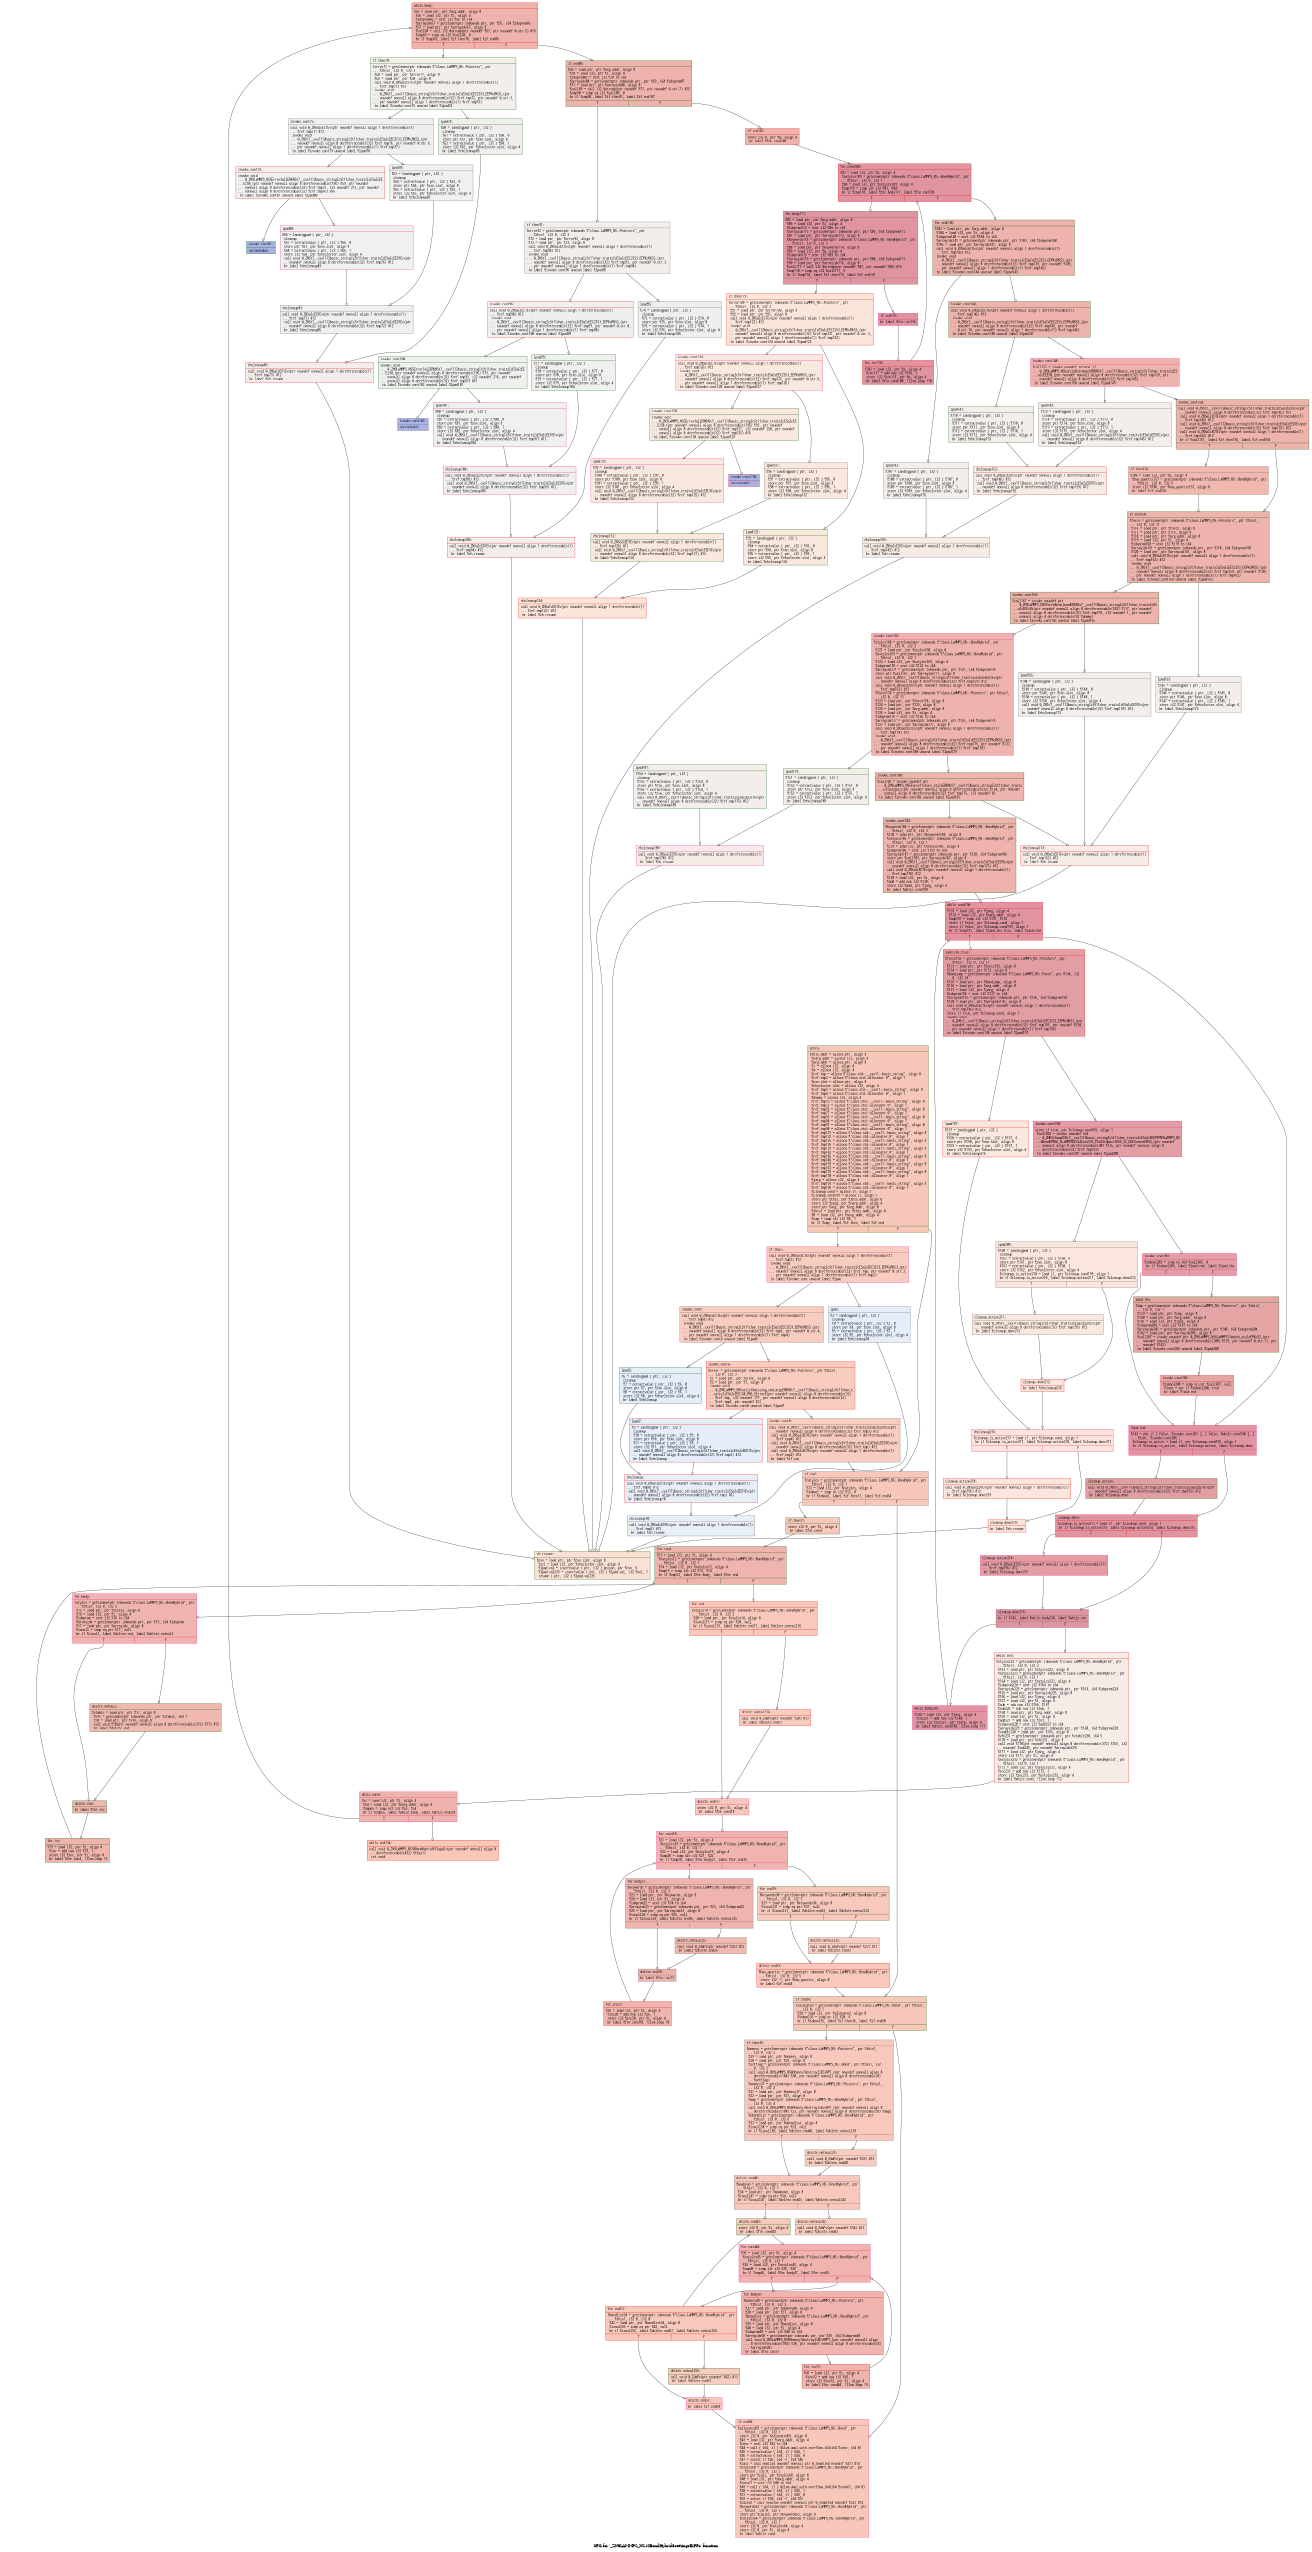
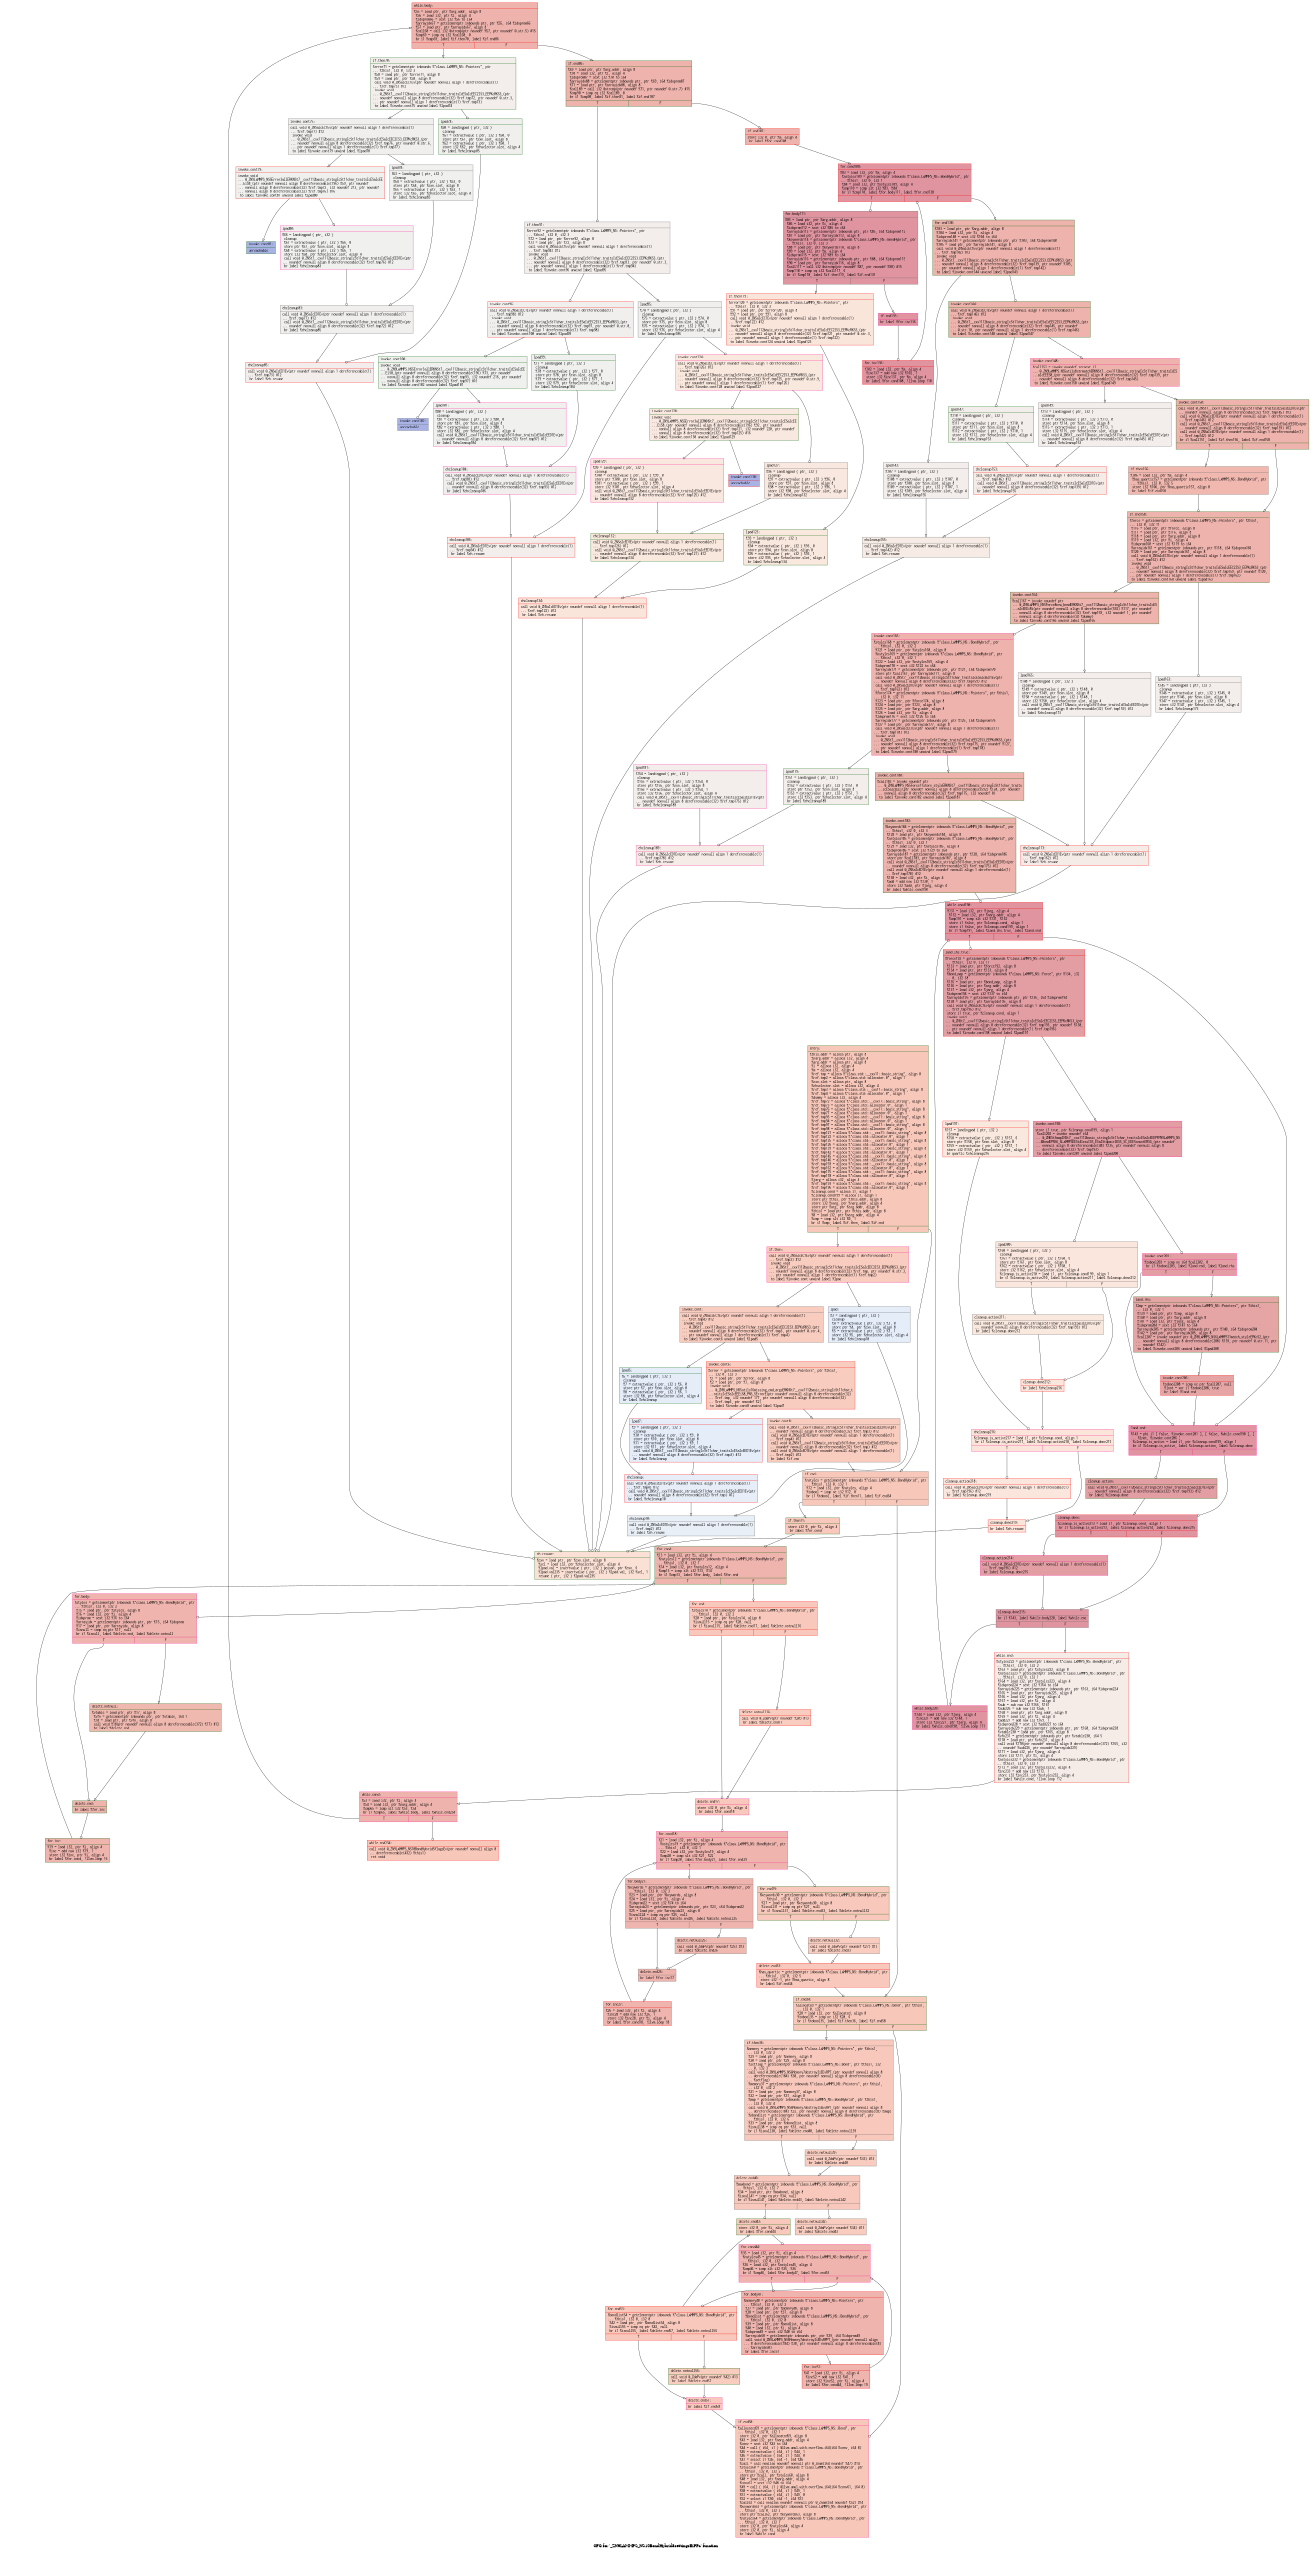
edge "if.then119:" -> "invoke.cont124:": now "lpad95:" -> "invoke.cont124:"
node "lpad181:": color darkgreen -> deeppink
node "lpad197:": text "br label %ehcleanup216" -> "br quartic %ehcleanup216"
